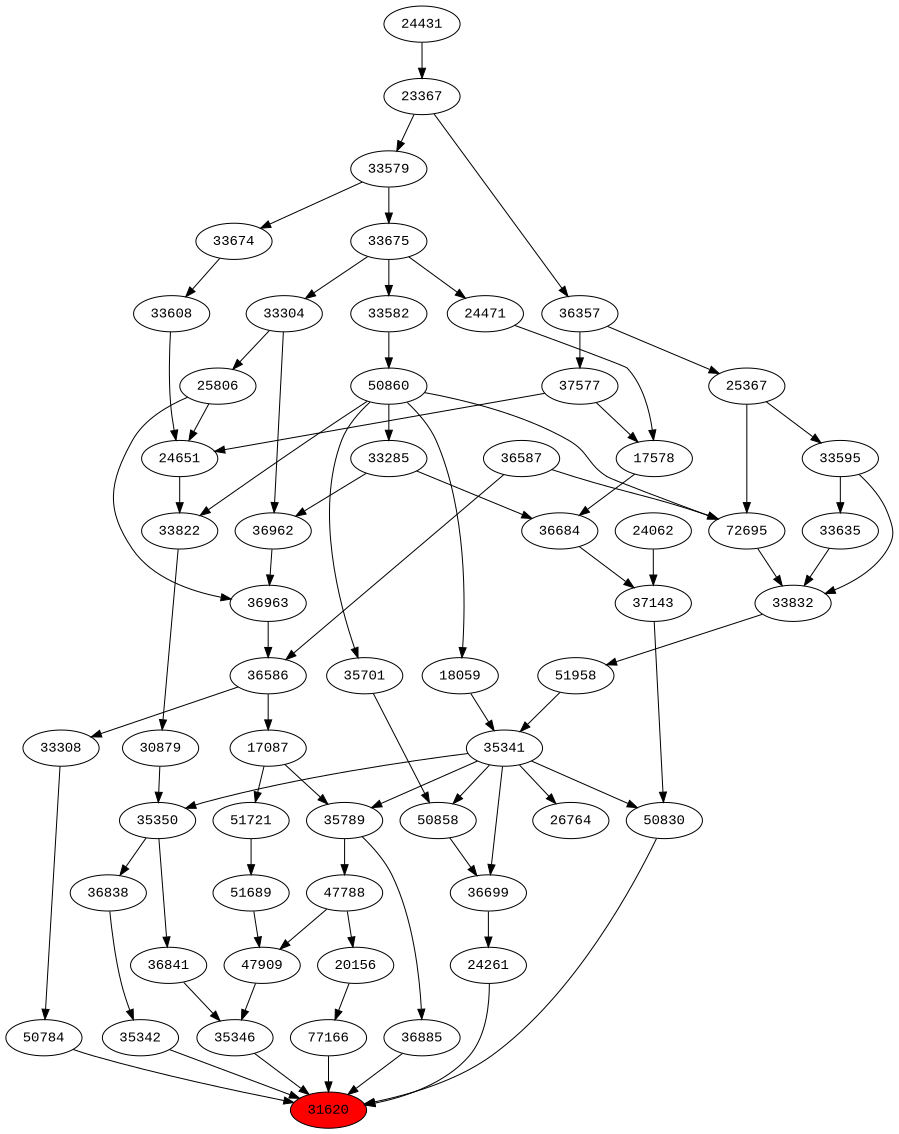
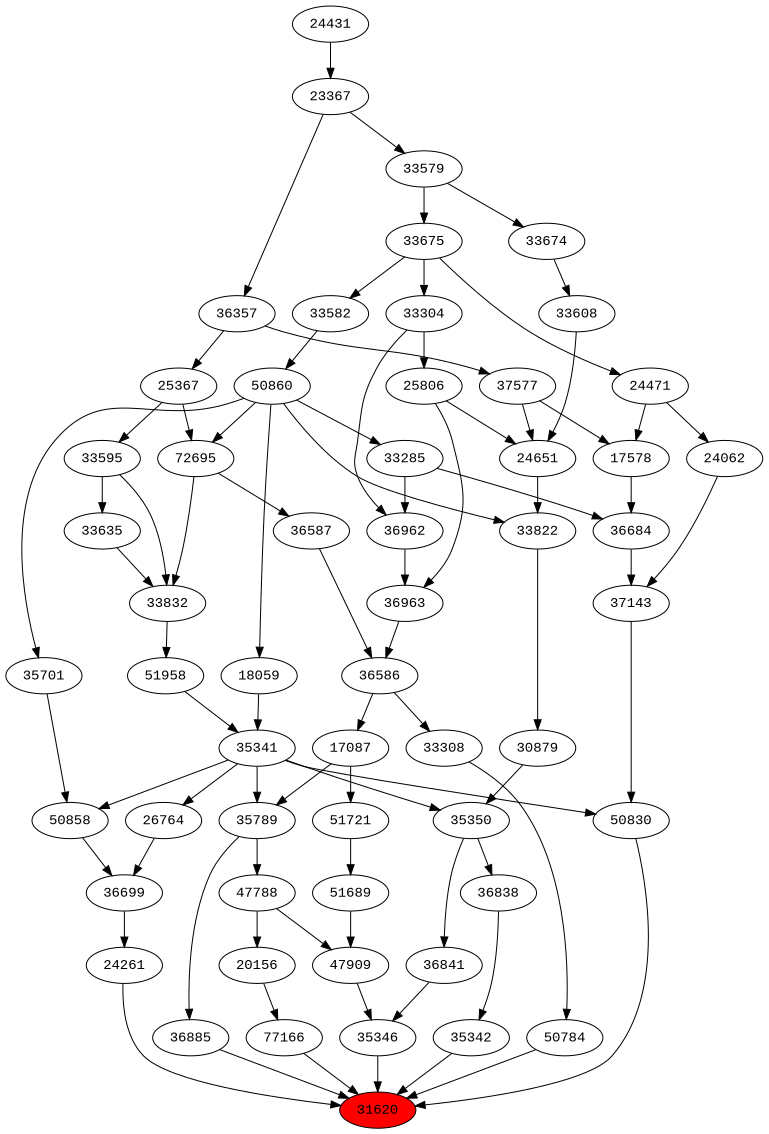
edge "24471" -> "24062": added
edge "36587" -> "72695": reversed
edge "35341" -> "36699": now "26764" -> "36699"
